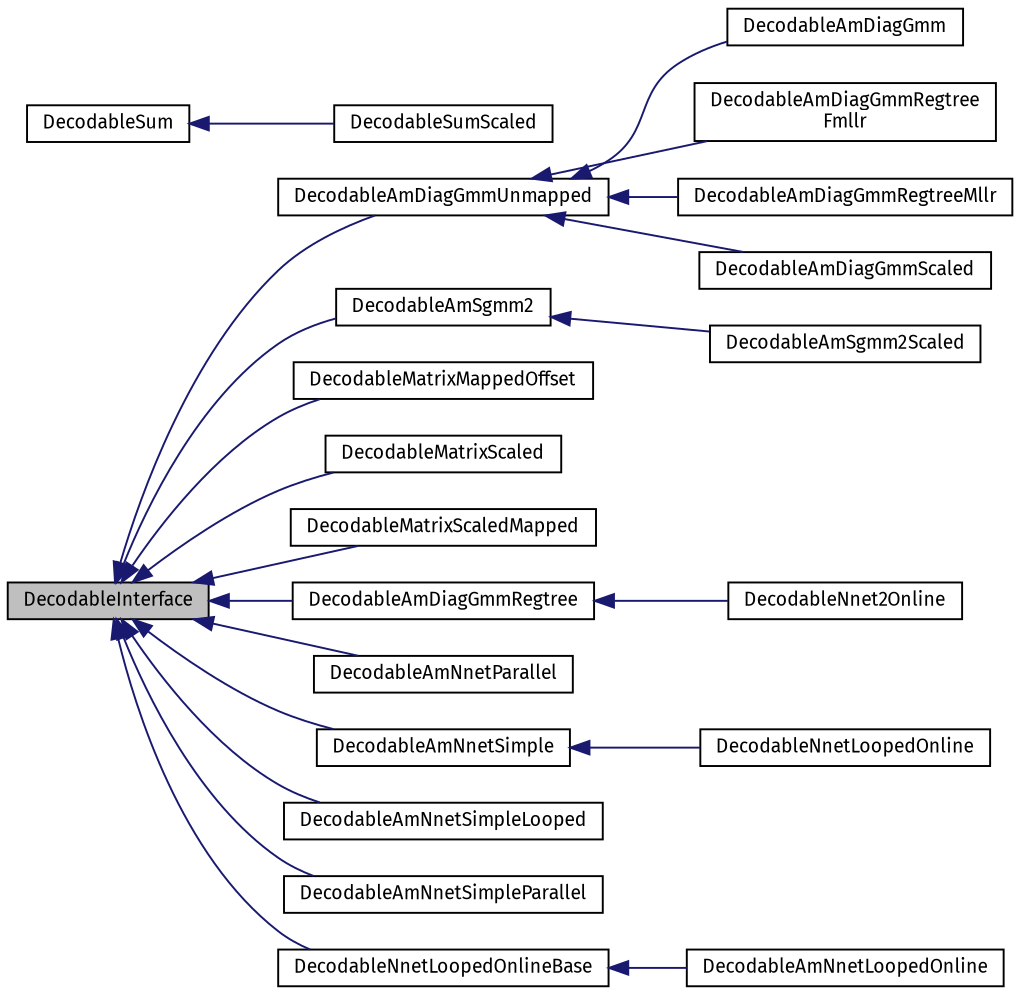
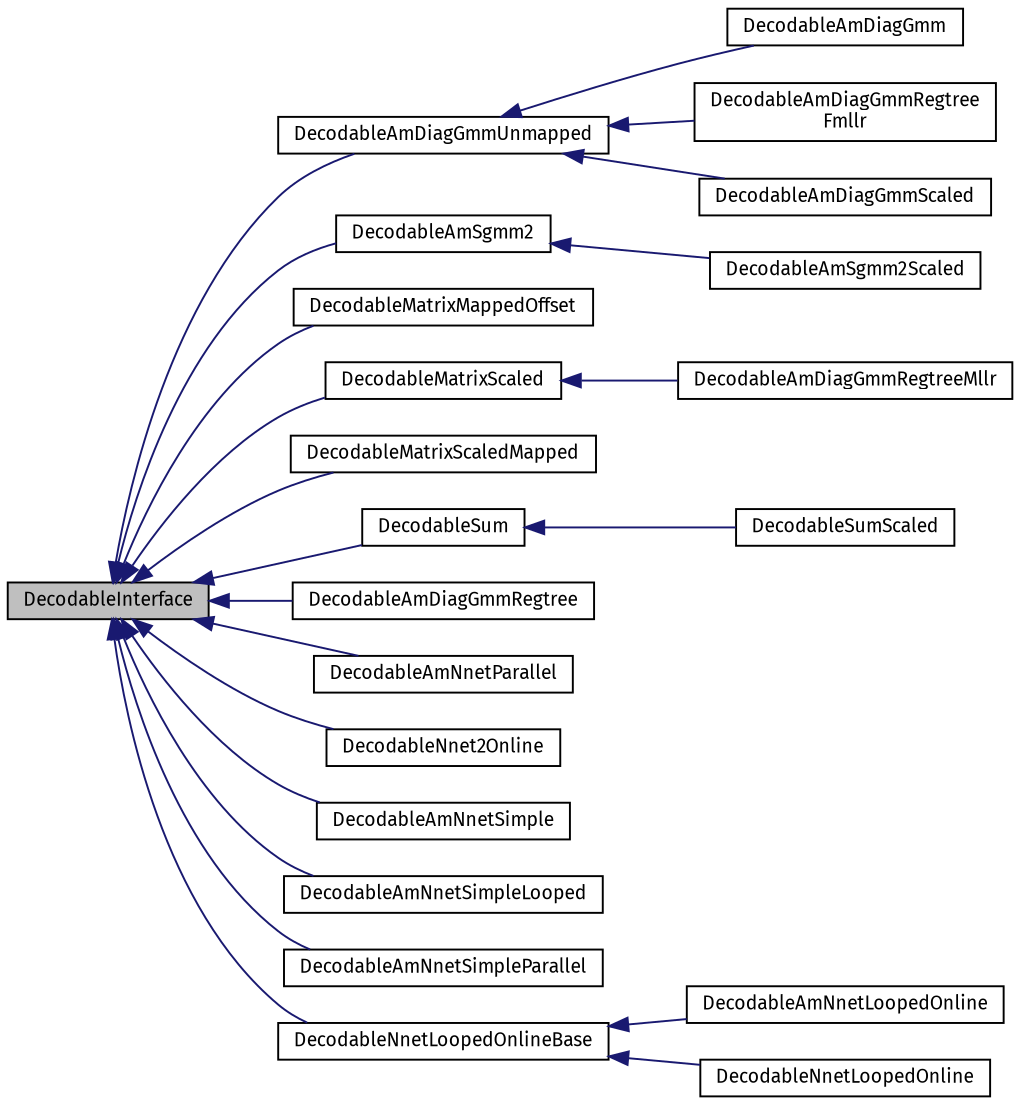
edge "DecodableAmDiagGmmRegtreeMllr" -> "DecodableAmDiagGmmUnmapped": now "DecodableAmDiagGmmRegtreeMllr" -> "DecodableMatrixScaled"
edge "DecodableSum" -> "DecodableInterface": added
edge "DecodableNnet2Online" -> "DecodableAmDiagGmmRegtree": now "DecodableNnet2Online" -> "DecodableInterface"
edge "DecodableNnetLoopedOnline" -> "DecodableAmNnetSimple": now "DecodableNnetLoopedOnline" -> "DecodableNnetLoopedOnlineBase"
